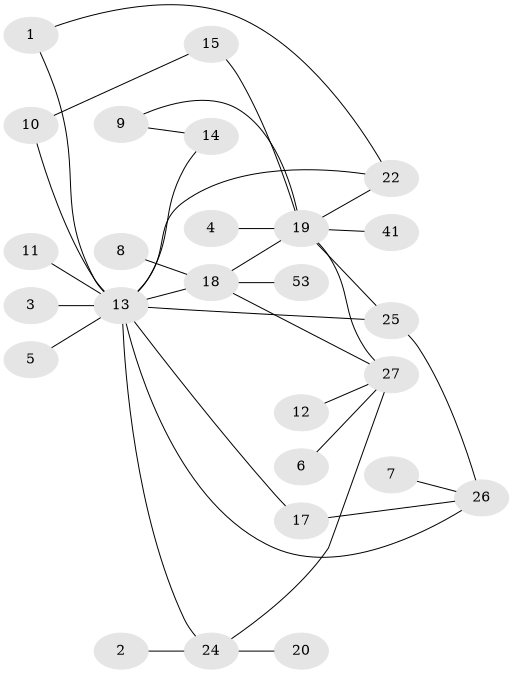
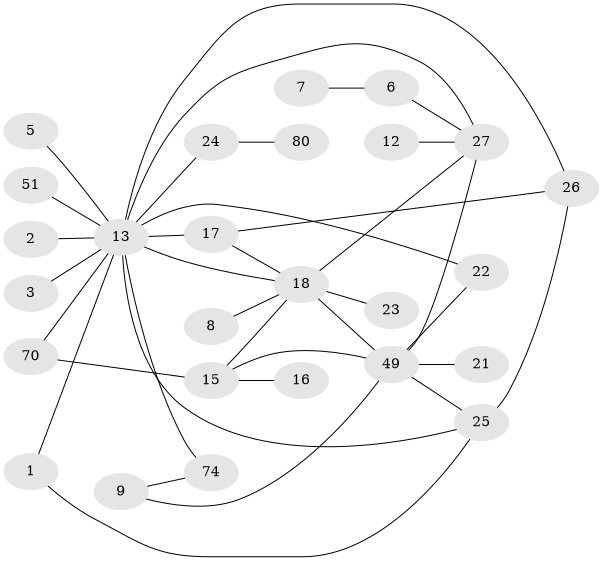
edge "1" -- "22": now "1" -- "25"
node "10": label "10" -> "70"
node "14": label "14" -> "74"
node "4": removed
node "19": label "19" -> "49"
node "41": label "41" -> "21"
node "11": label "11" -> "51"
edge "17" -- "18": added
node "53": label "53" -> "23"
edge "18" -- "15": added
node "16": added
edge "7" -- "26": now "7" -- "6"
edge "27" -- "24": now "27" -- "13"
edge "2" -- "24": now "2" -- "13"
node "20": label "20" -> "80"
